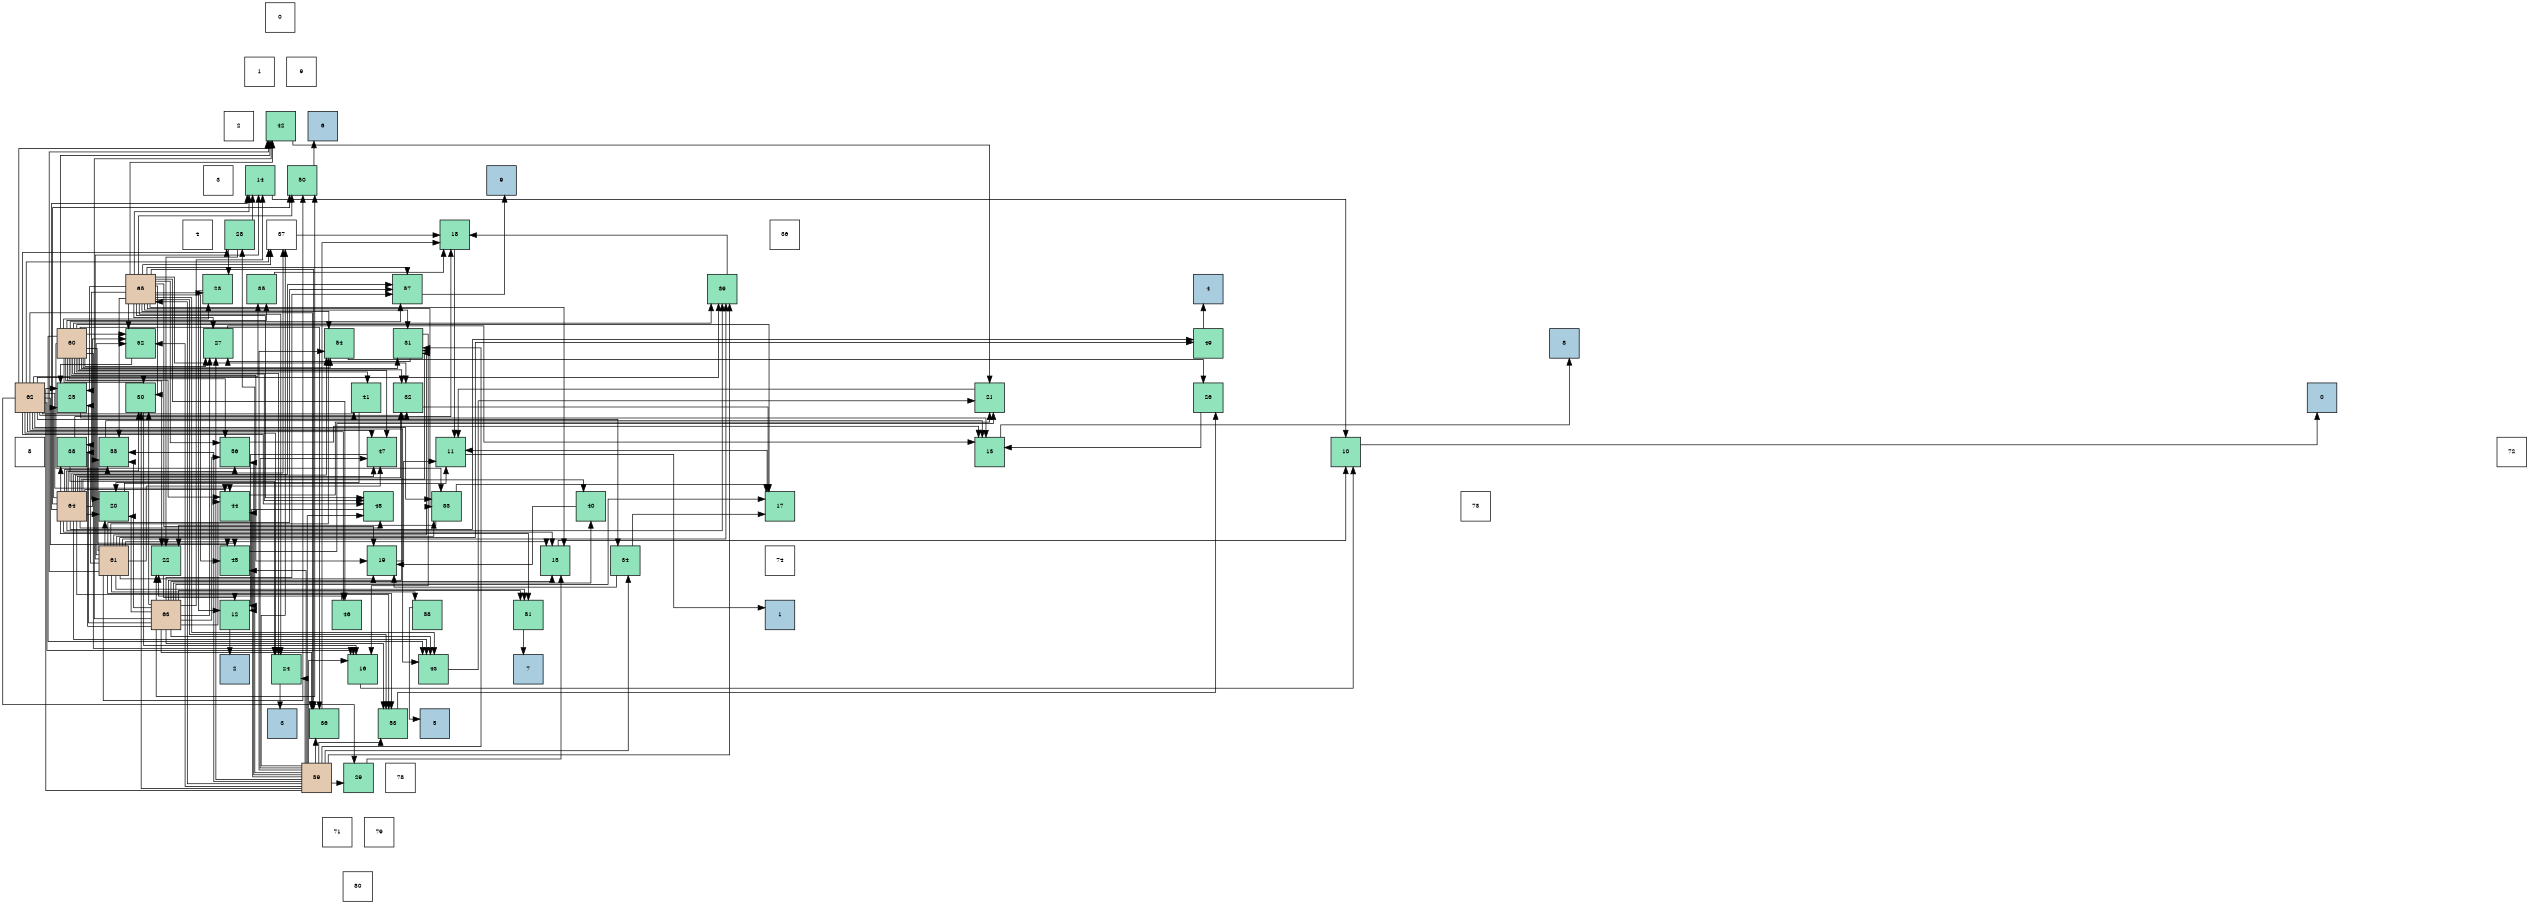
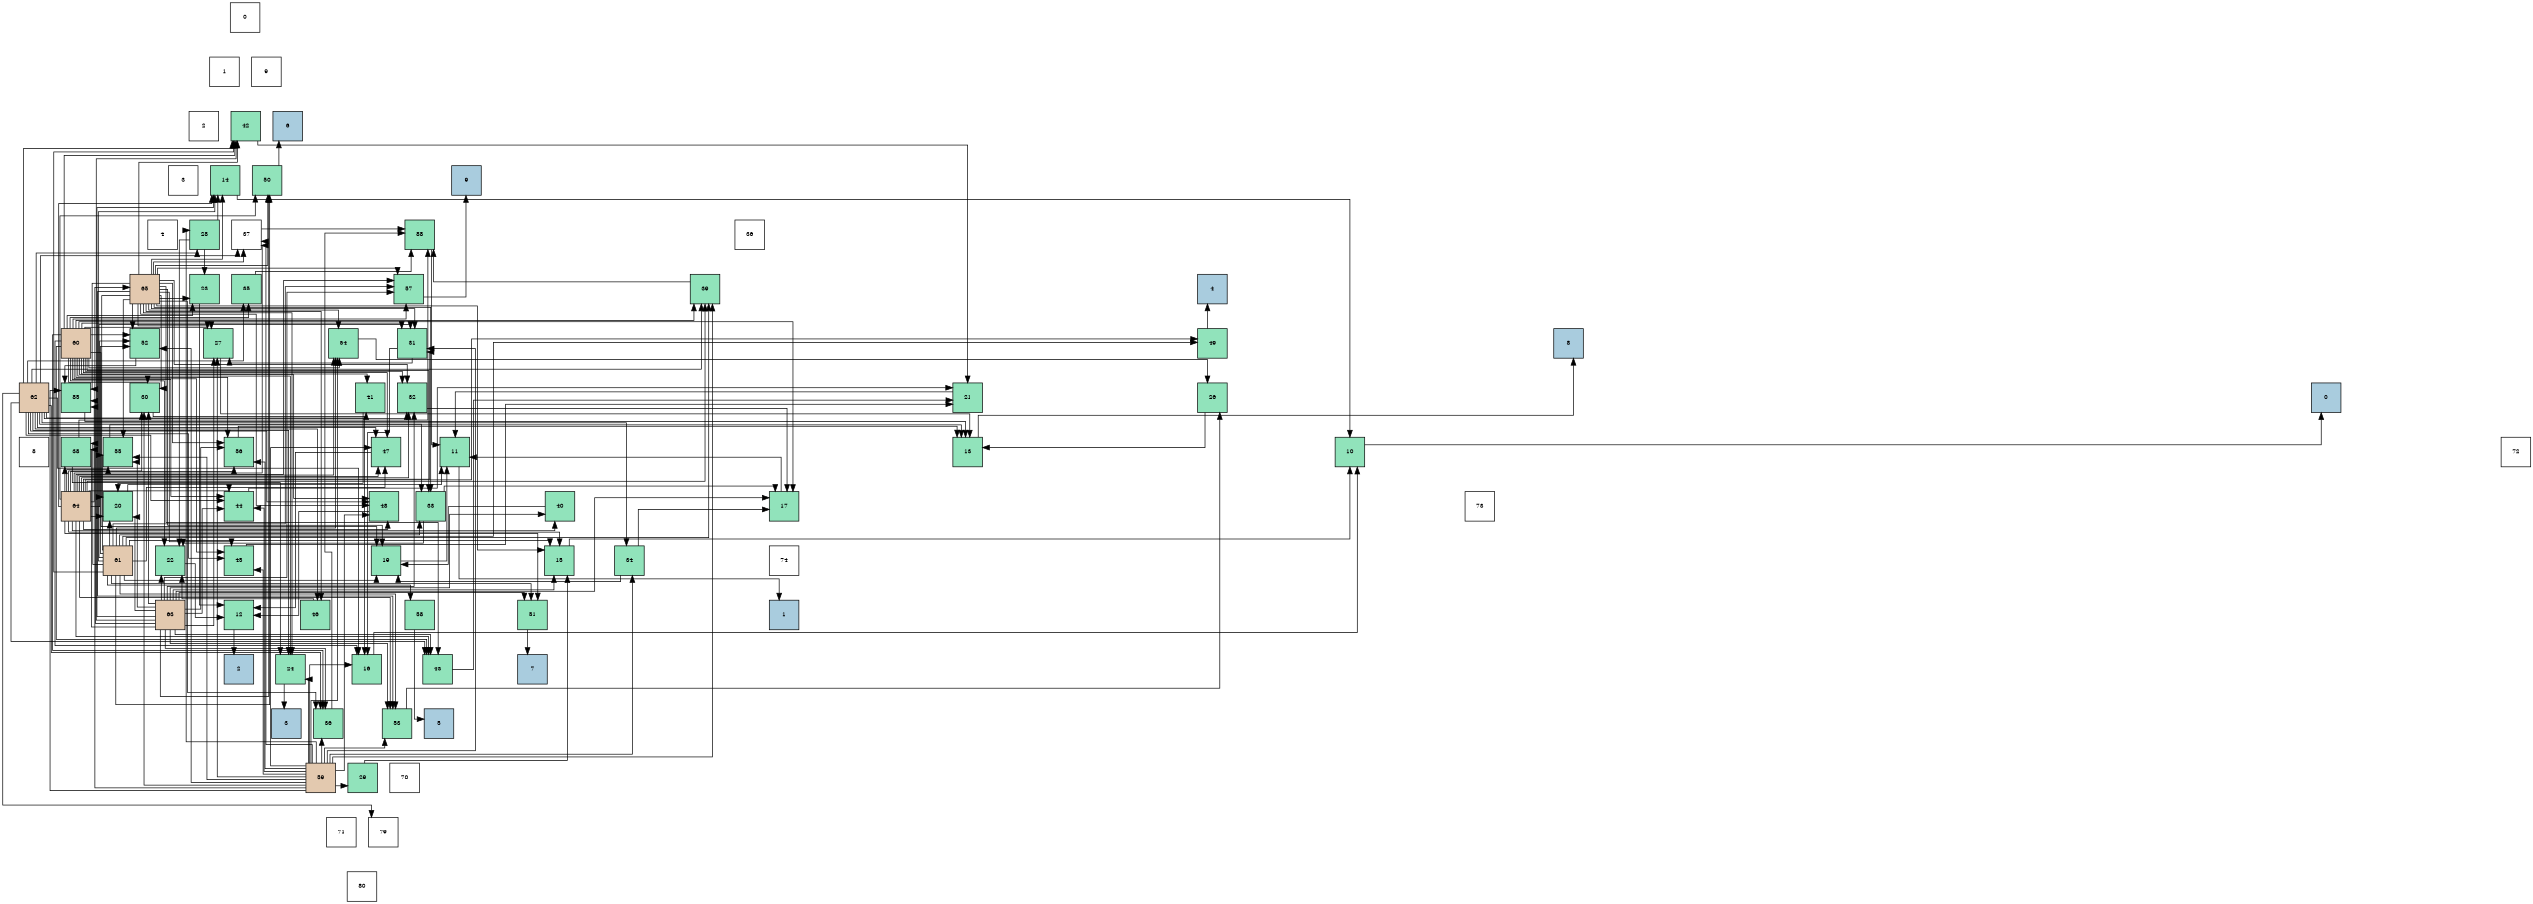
node "18": label "18" -> "88"
node "25": label "25" -> "85"
edge "62" -> "29": now "62" -> "79"
node "78": label "78" -> "70"
